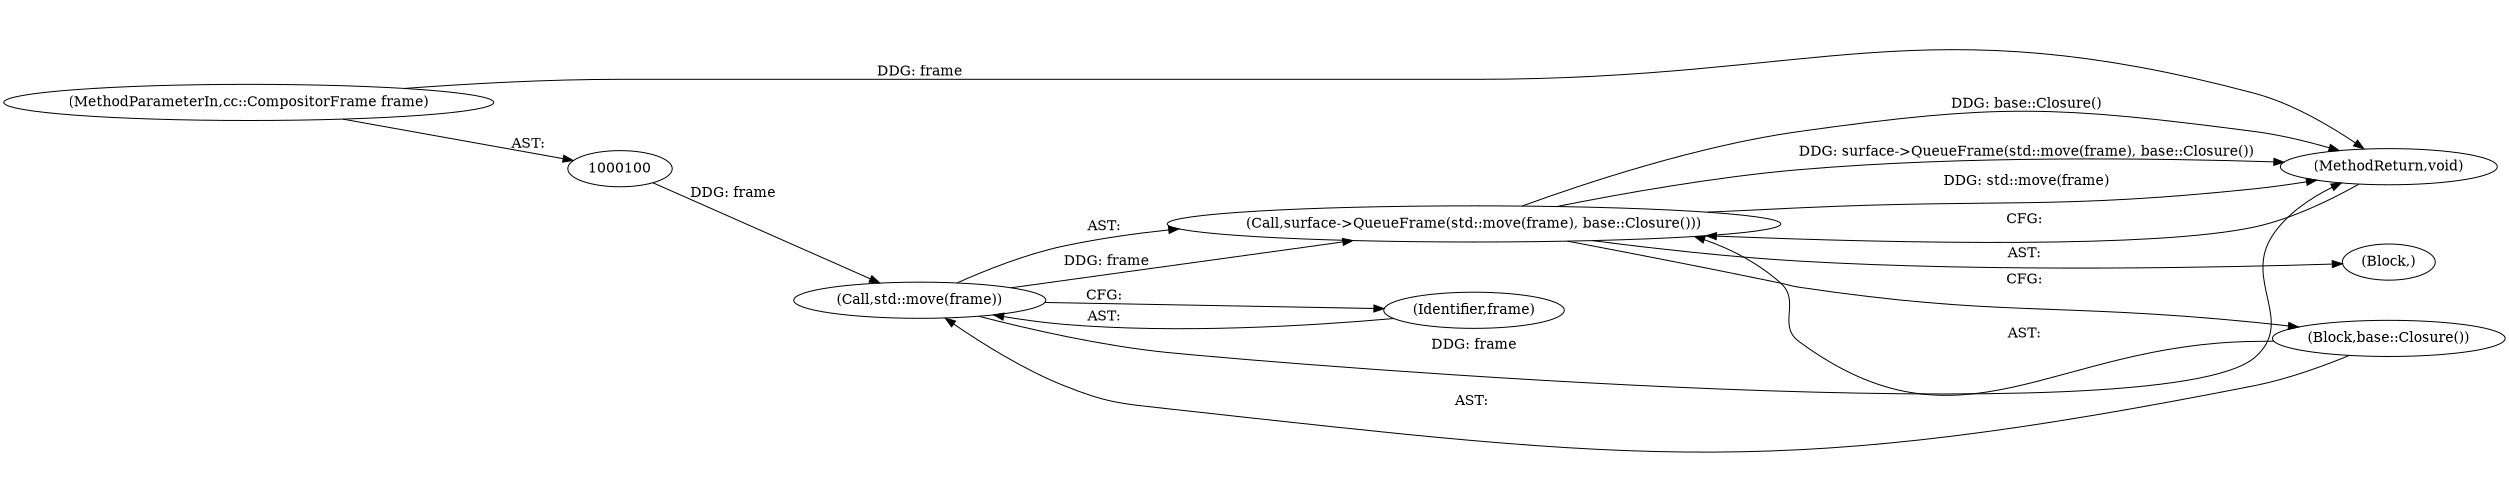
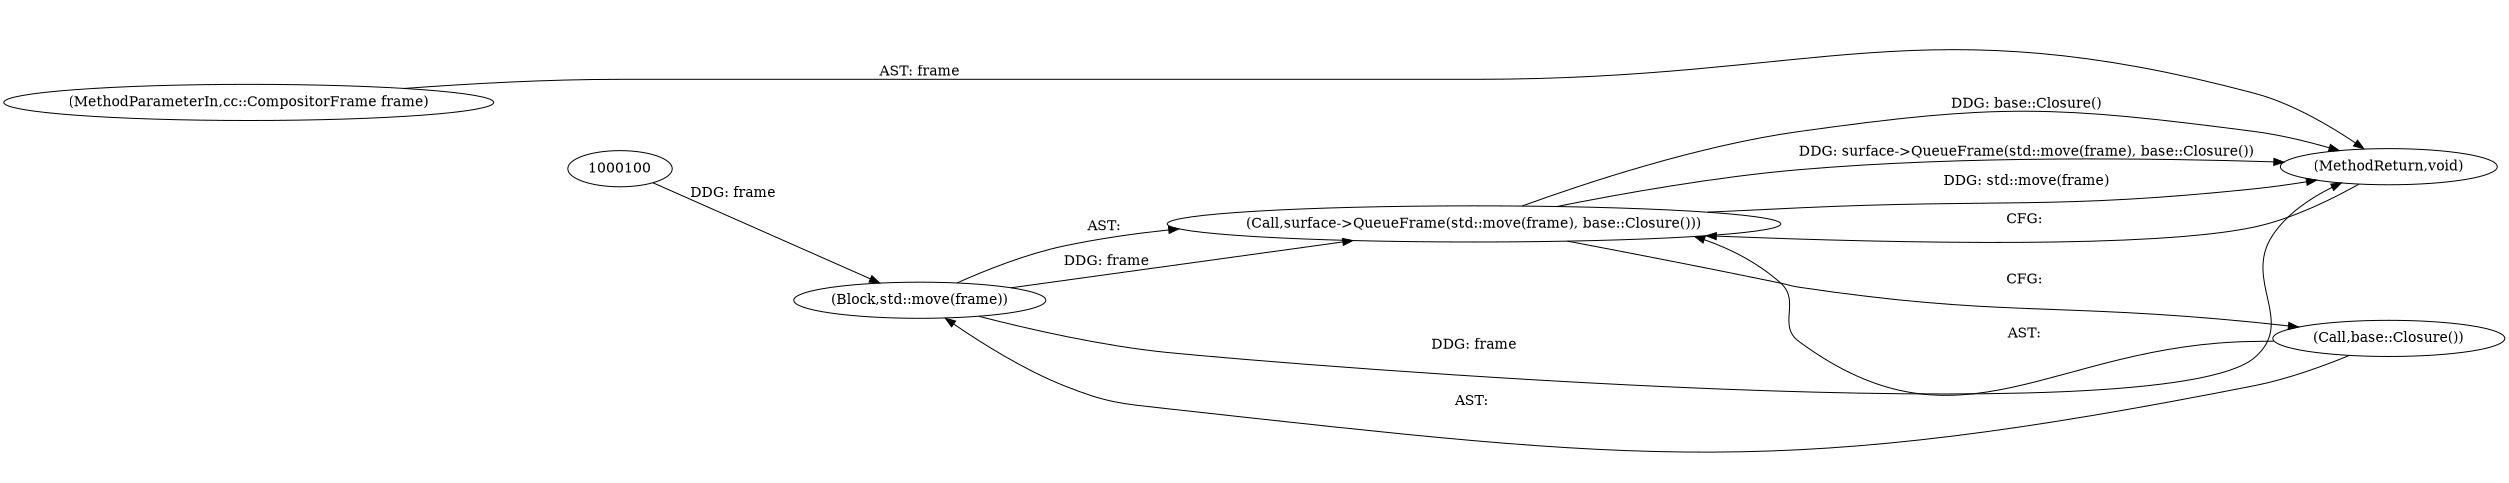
edge "(MethodParameterIn,cc::CompositorFrame frame)" -> "(MethodReturn,void)": label "DDG: frame" -> "AST: frame"
edge "(MethodParameterIn,cc::CompositorFrame frame)" -> "1000100": removed, label "AST:"
node "(Block,)": removed
node "(Call,std::move(frame))": label "(Call,std::move(frame))" -> "(Block,std::move(frame))"
node "(Identifier,frame)": removed
node "(Block,base::Closure())": label "(Block,base::Closure())" -> "(Call,base::Closure())"
